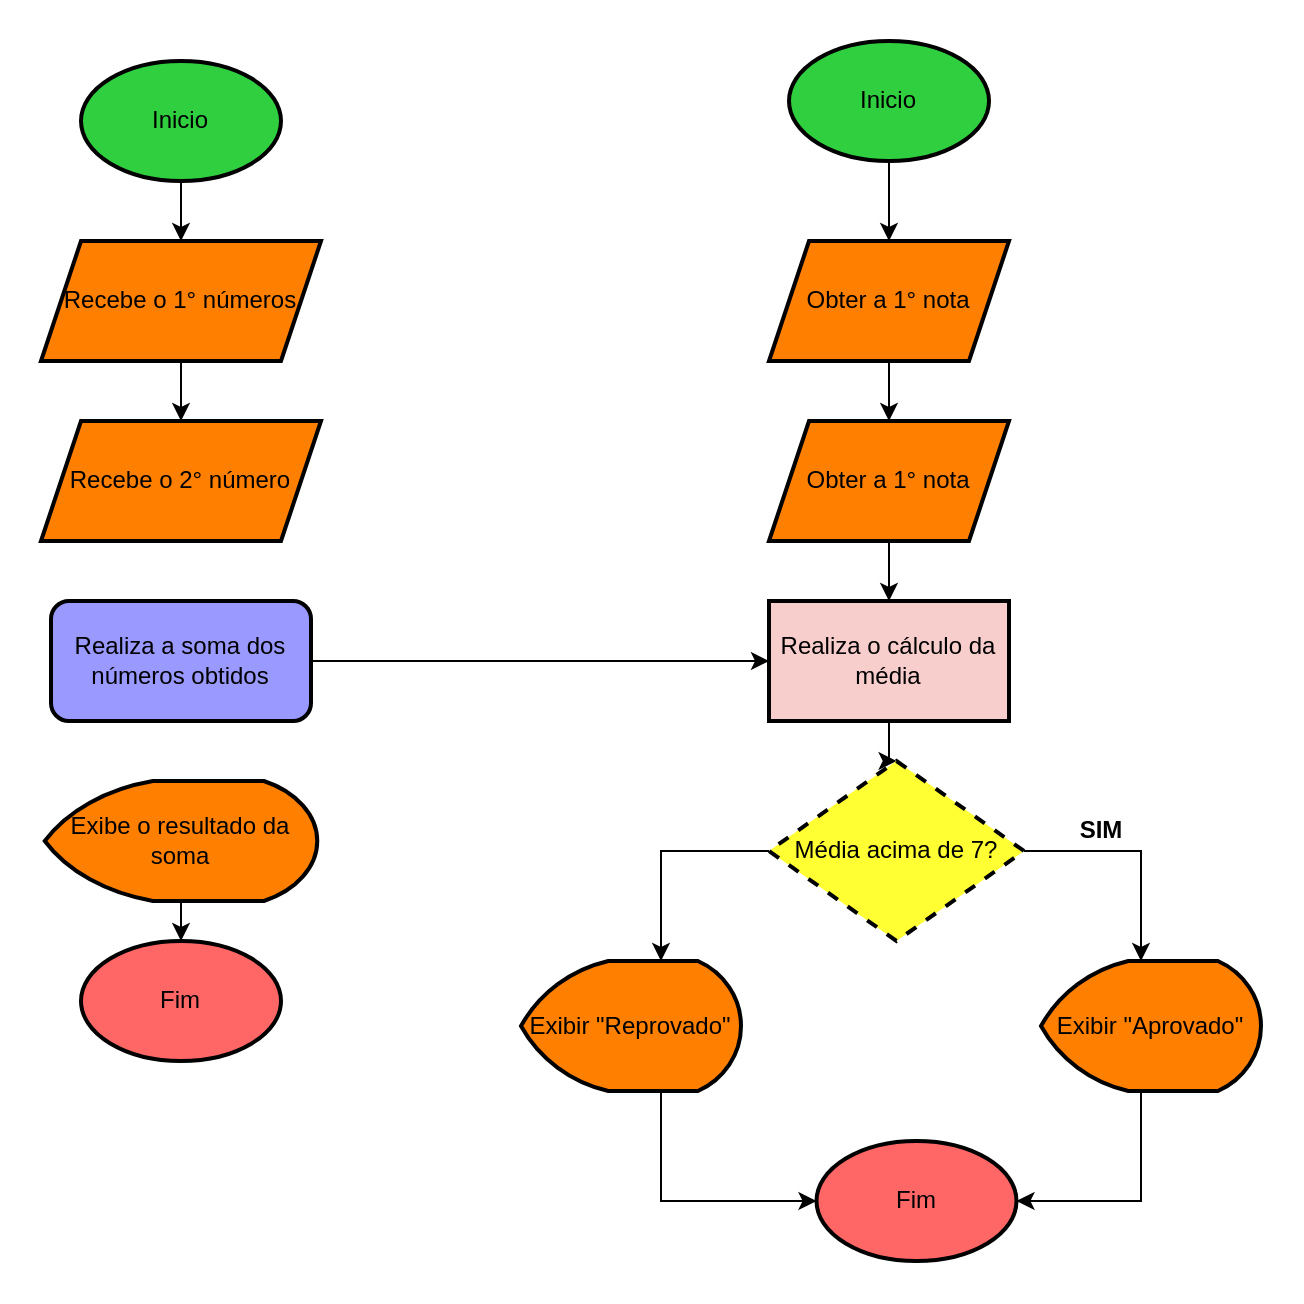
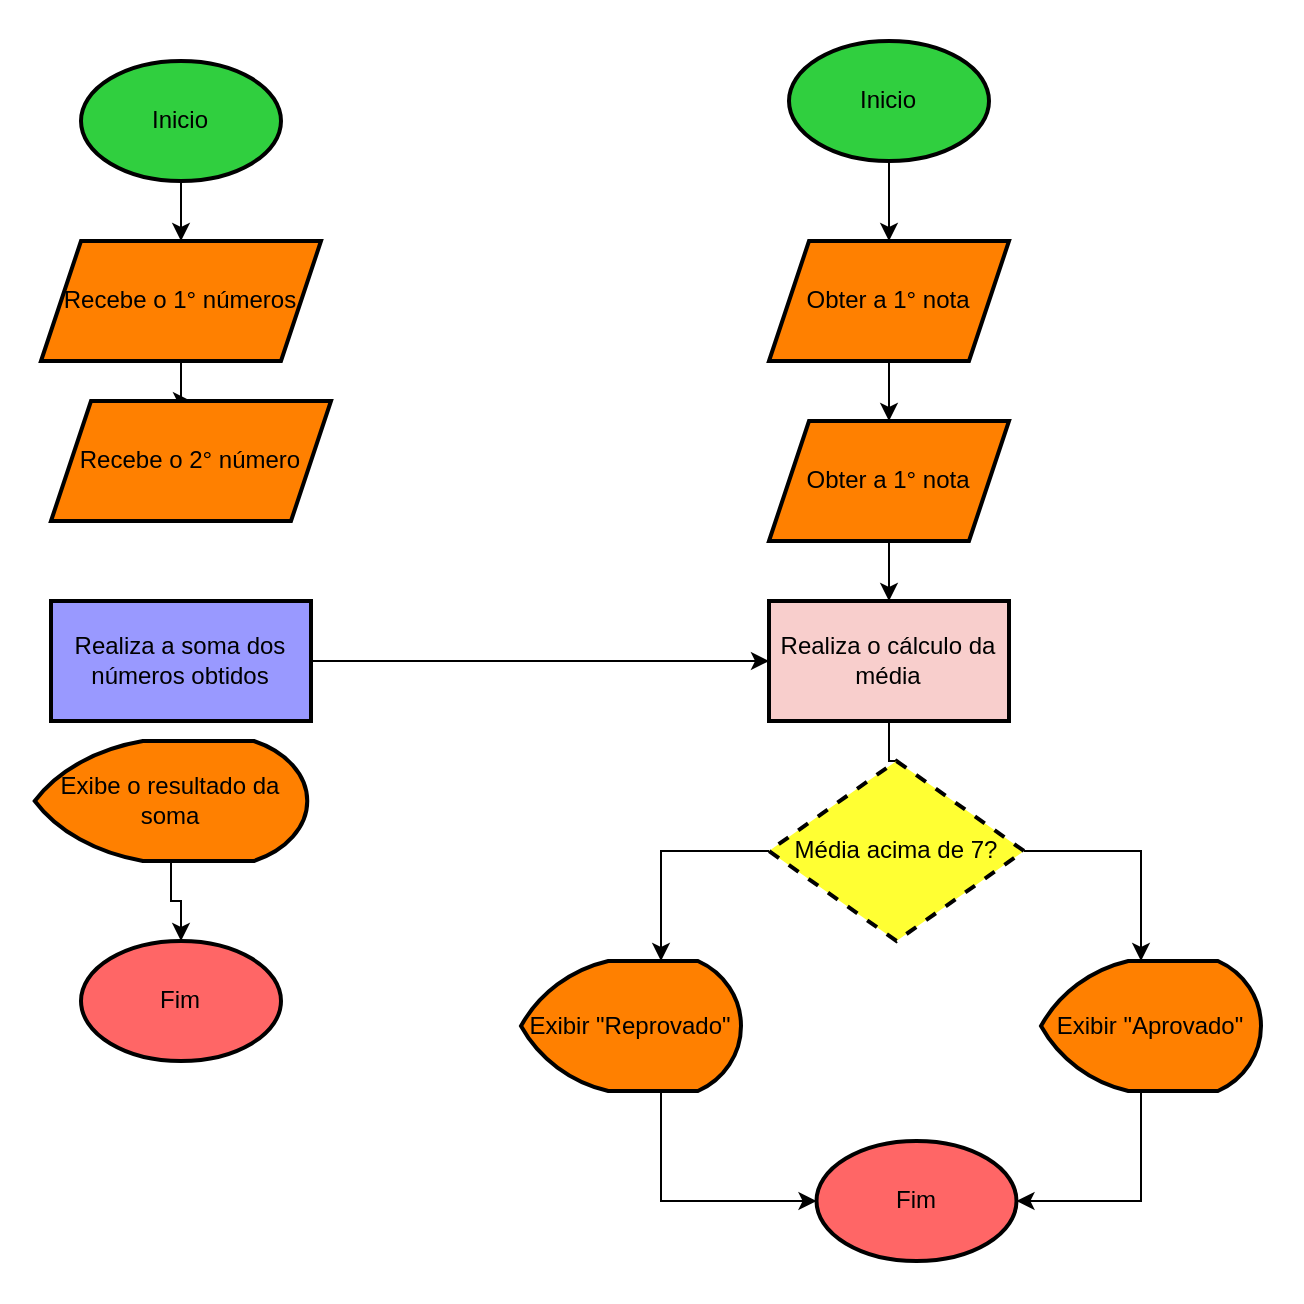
node "Recebe o 2° número": moved (181, 481) -> (191, 461)
node "Realiza a soma dos números obtidos": shape rounded rectangle -> rectangle
edge "Realiza o cálculo da média" -> "Média acima de 7?": arrowhead classic -> none
node "SIM": removed
node "Exibe o resultado da soma": moved (181, 841) -> (171, 801)
